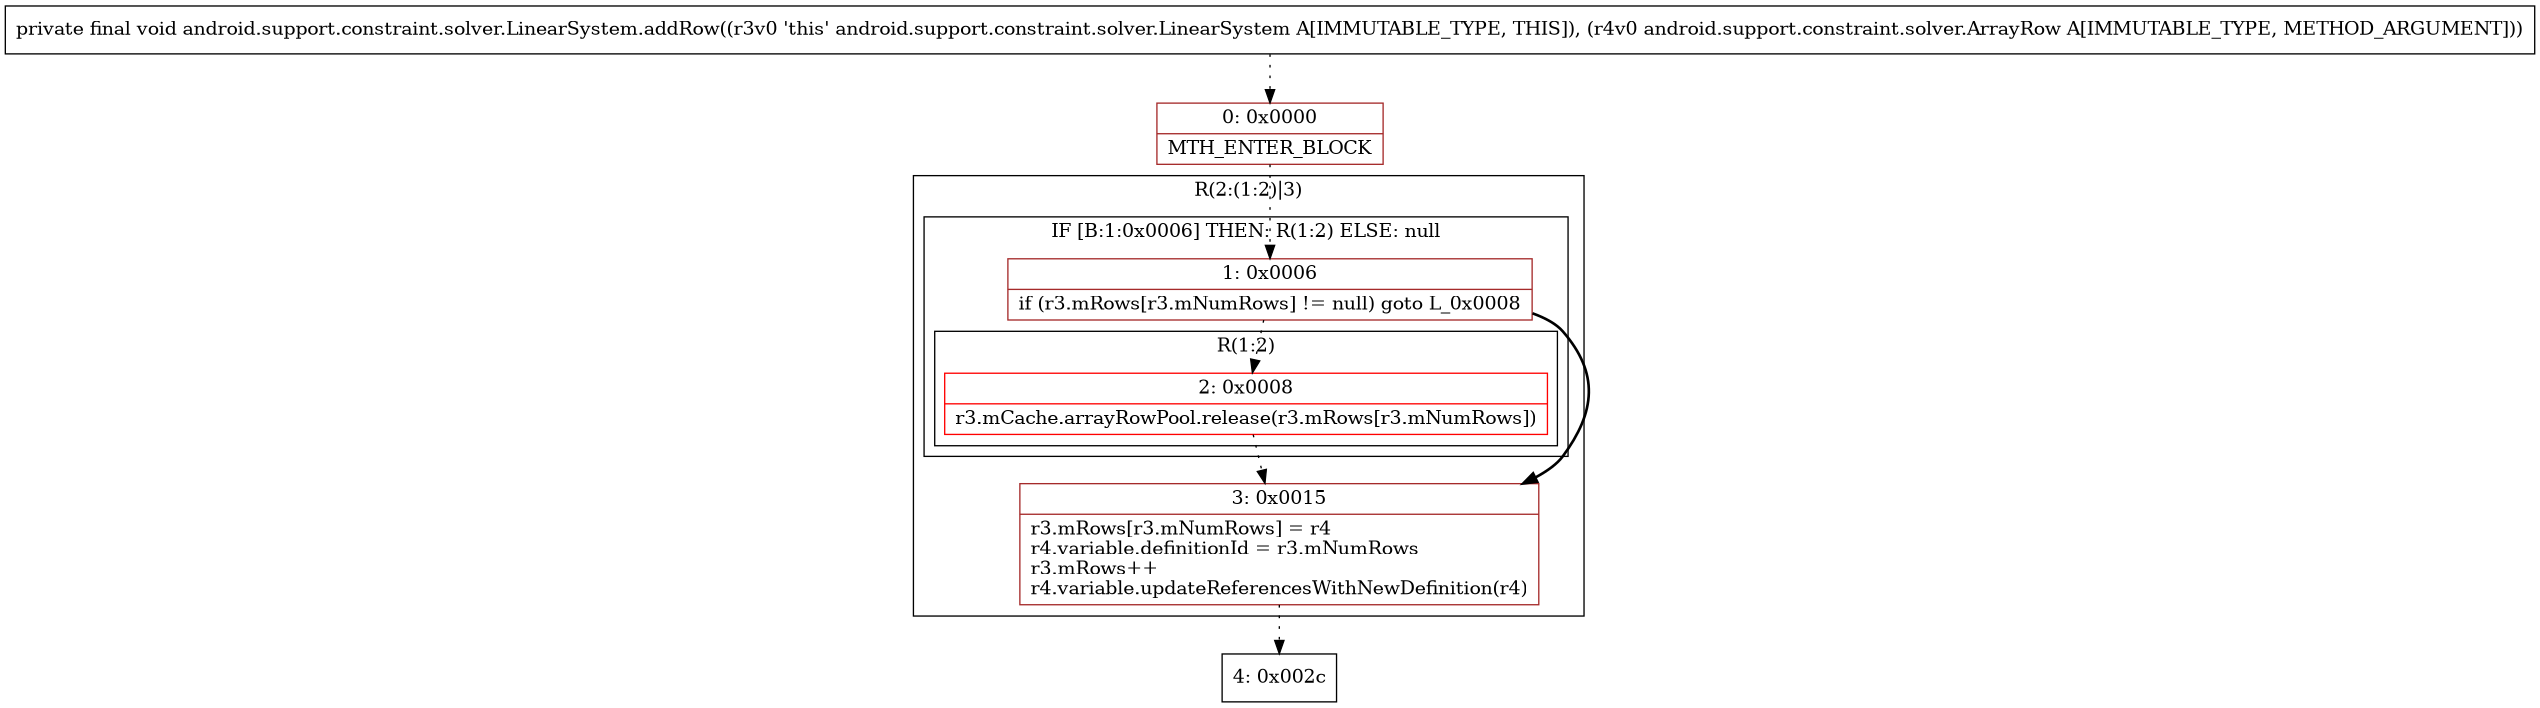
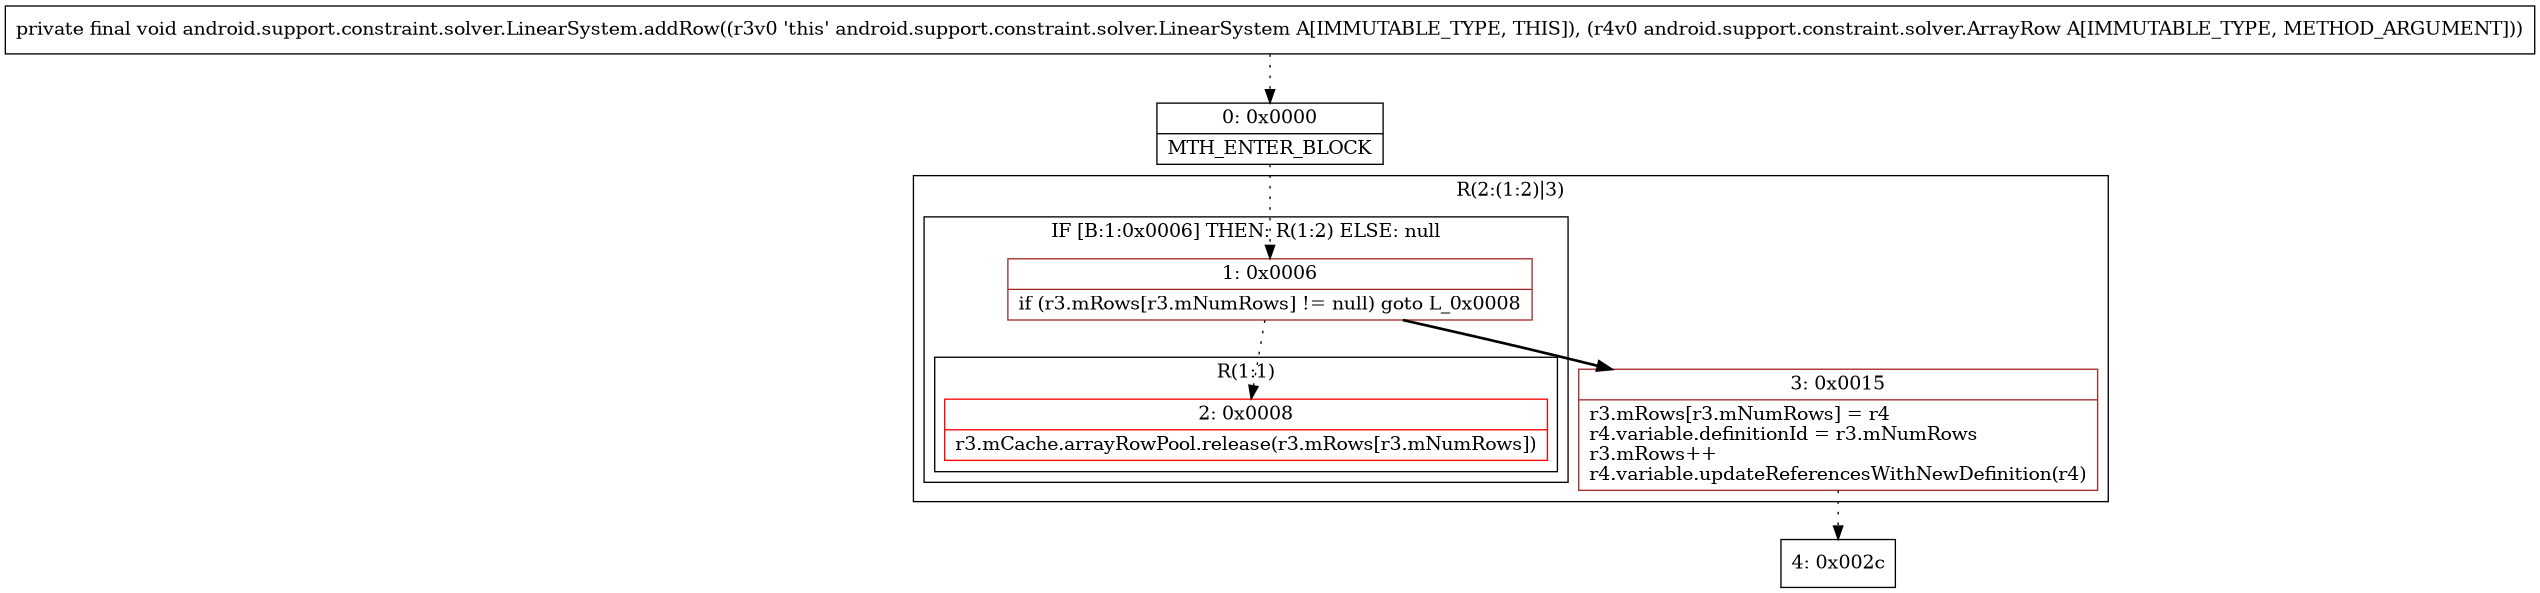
node "0: 0x0000": color brown -> black
cluster "R(1:2)": label "R(1:2)" -> "R(1:1)"
edge "2: 0x0008" -> "3: 0x0015": removed
